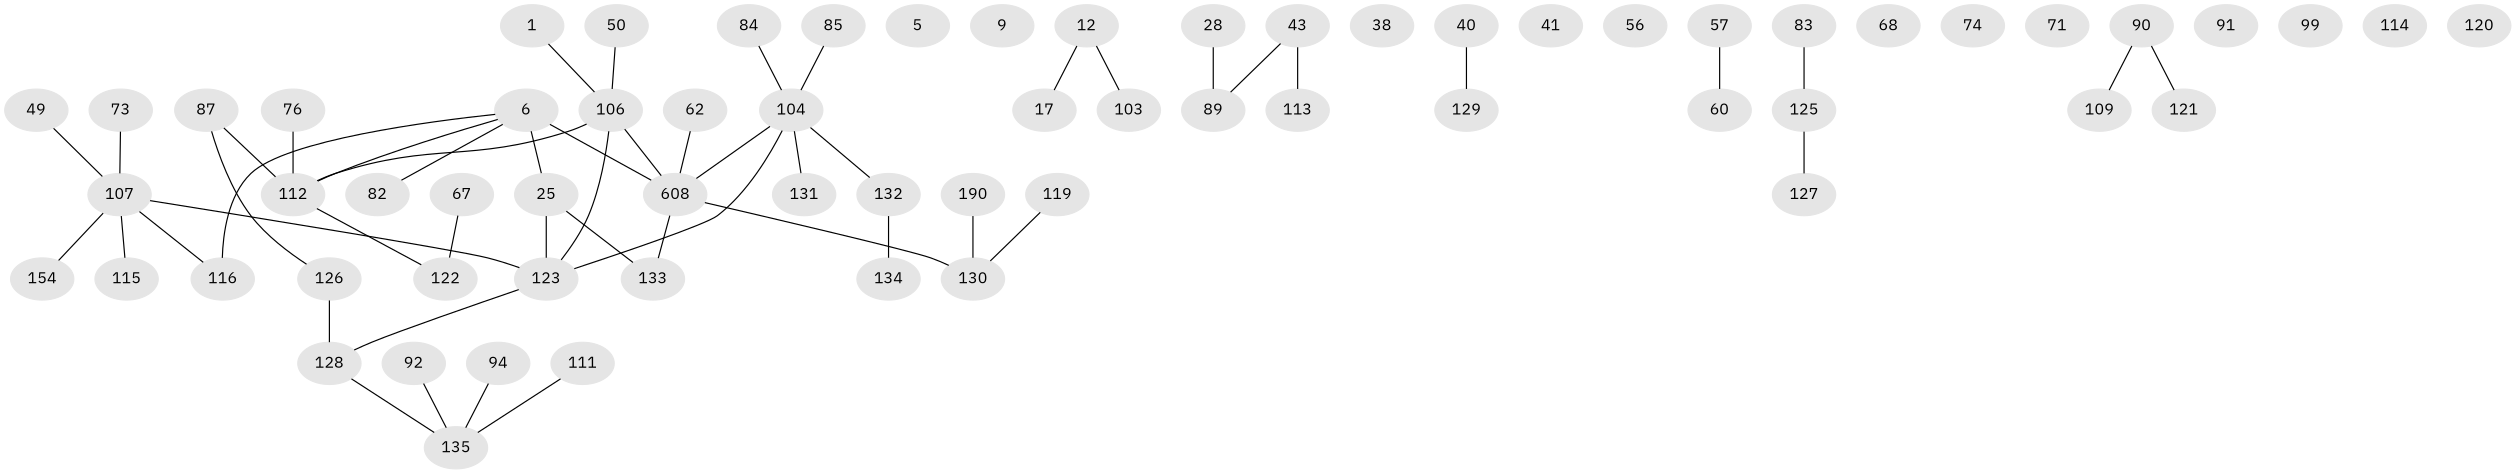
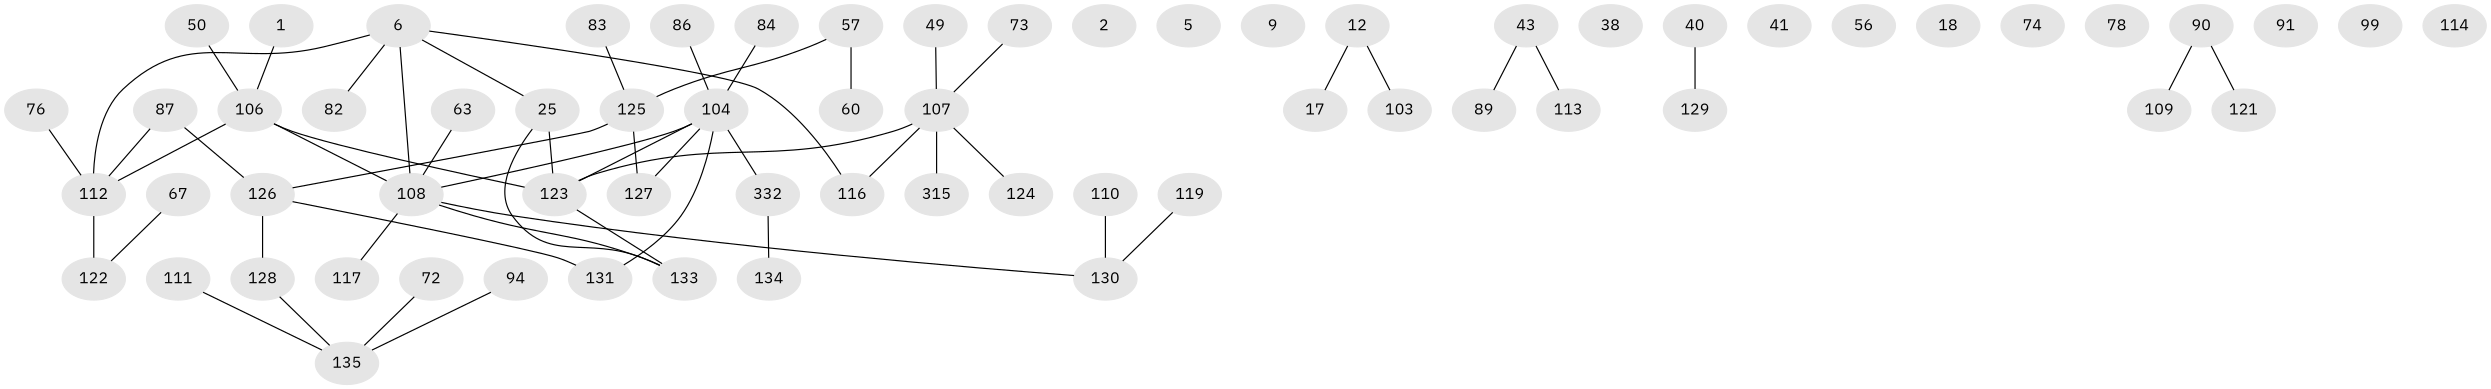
node "85": label "85" -> "86"
node "2": added
node "28": removed
node "68": label "68" -> "18"
node "71": label "71" -> "78"
node "120": removed
edge "57" -- "125": added
node "62": label "62" -> "63"
edge "104" -- "127": added
edge "125" -- "126": added
node "608": label "608" -> "108"
node "132": label "132" -> "332"
node "190": label "190" -> "110"
edge "126" -- "131": added
node "154": label "154" -> "124"
node "115": label "115" -> "315"
node "117": added
edge "123" -- "128": now "123" -- "133"
node "92": label "92" -> "72"
